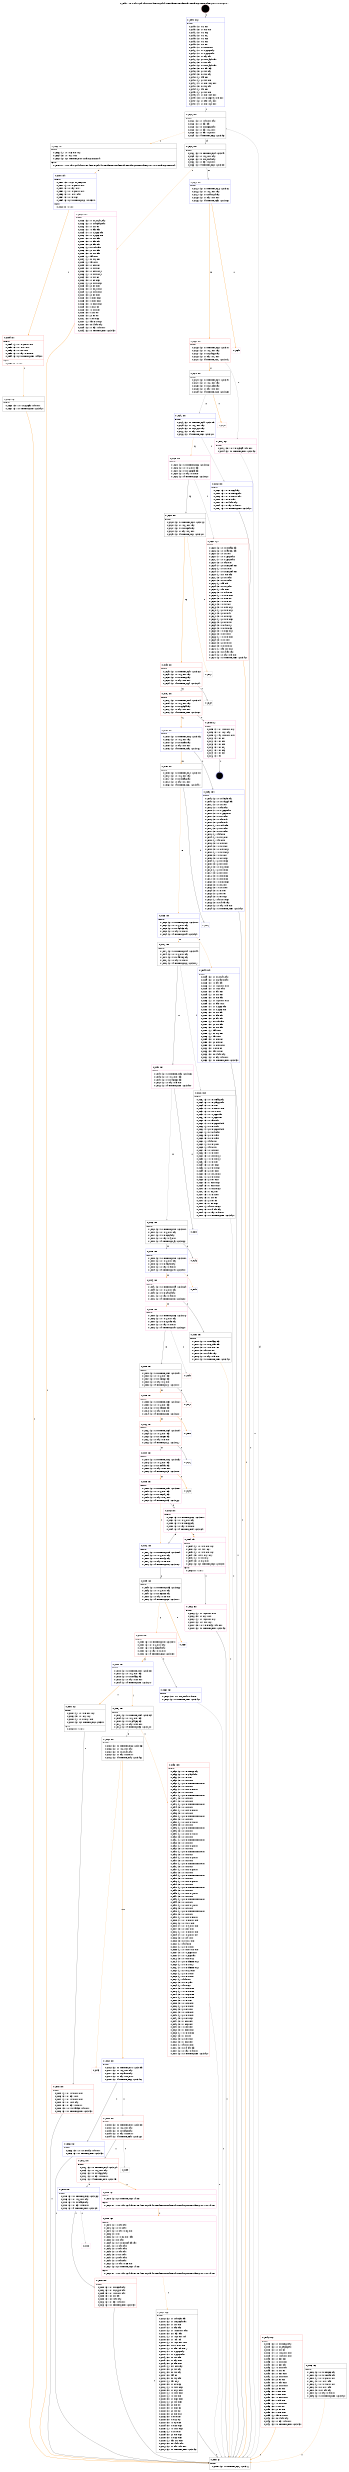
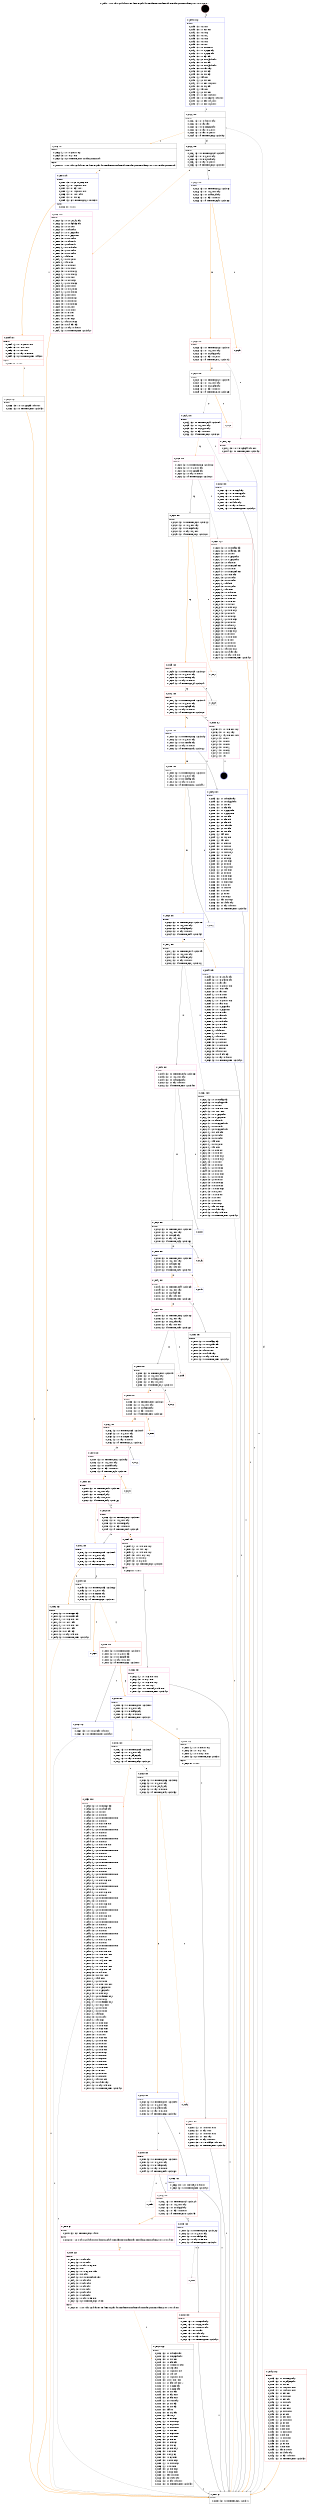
edge "0x401cc4 [28]" -> "0x4020c6 [36]": added, label "2"
